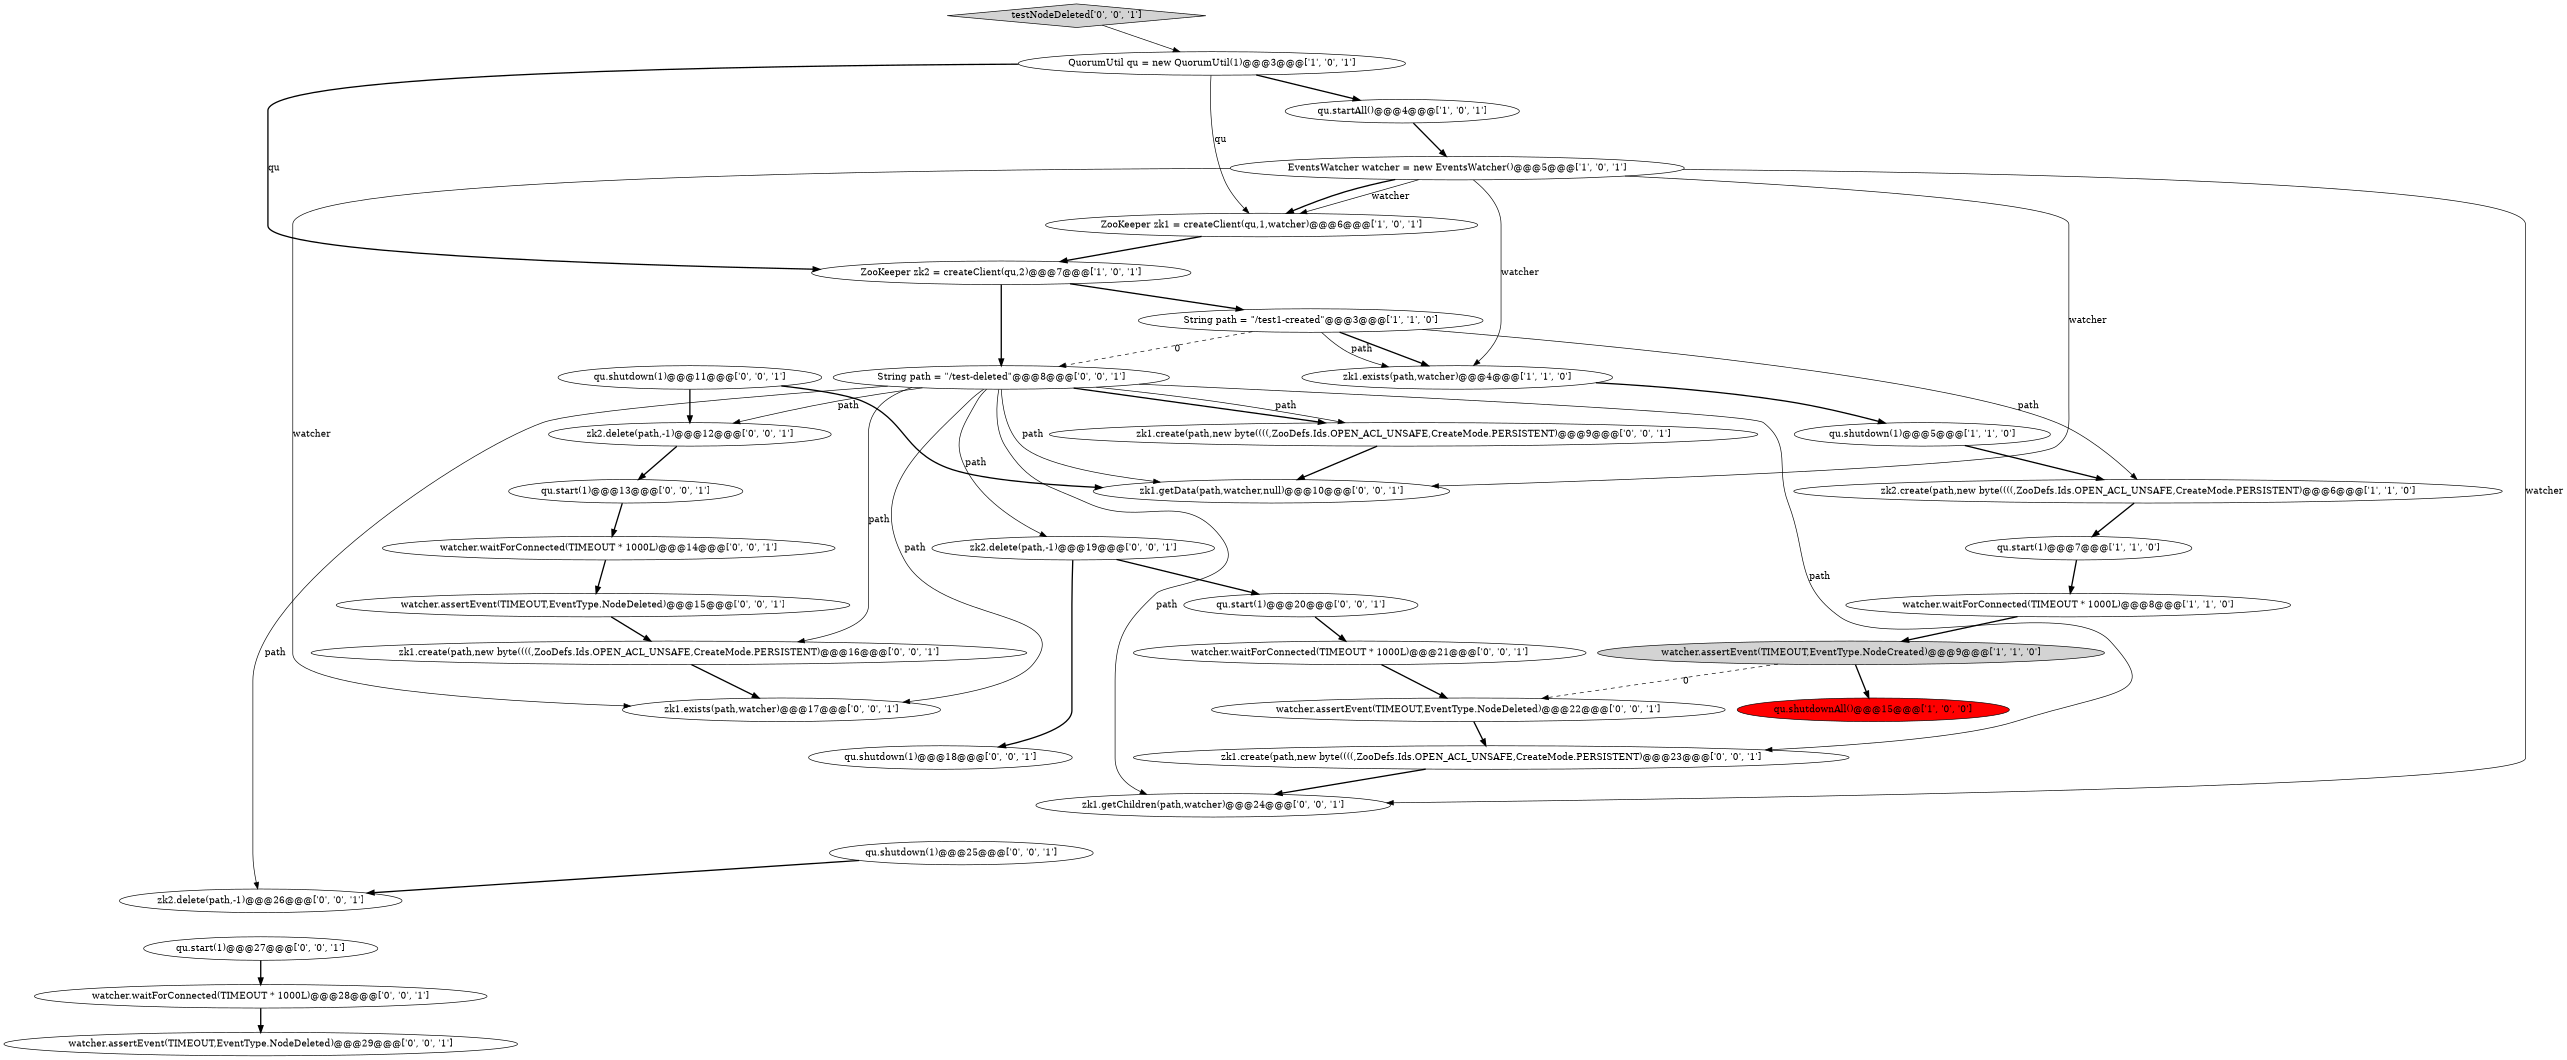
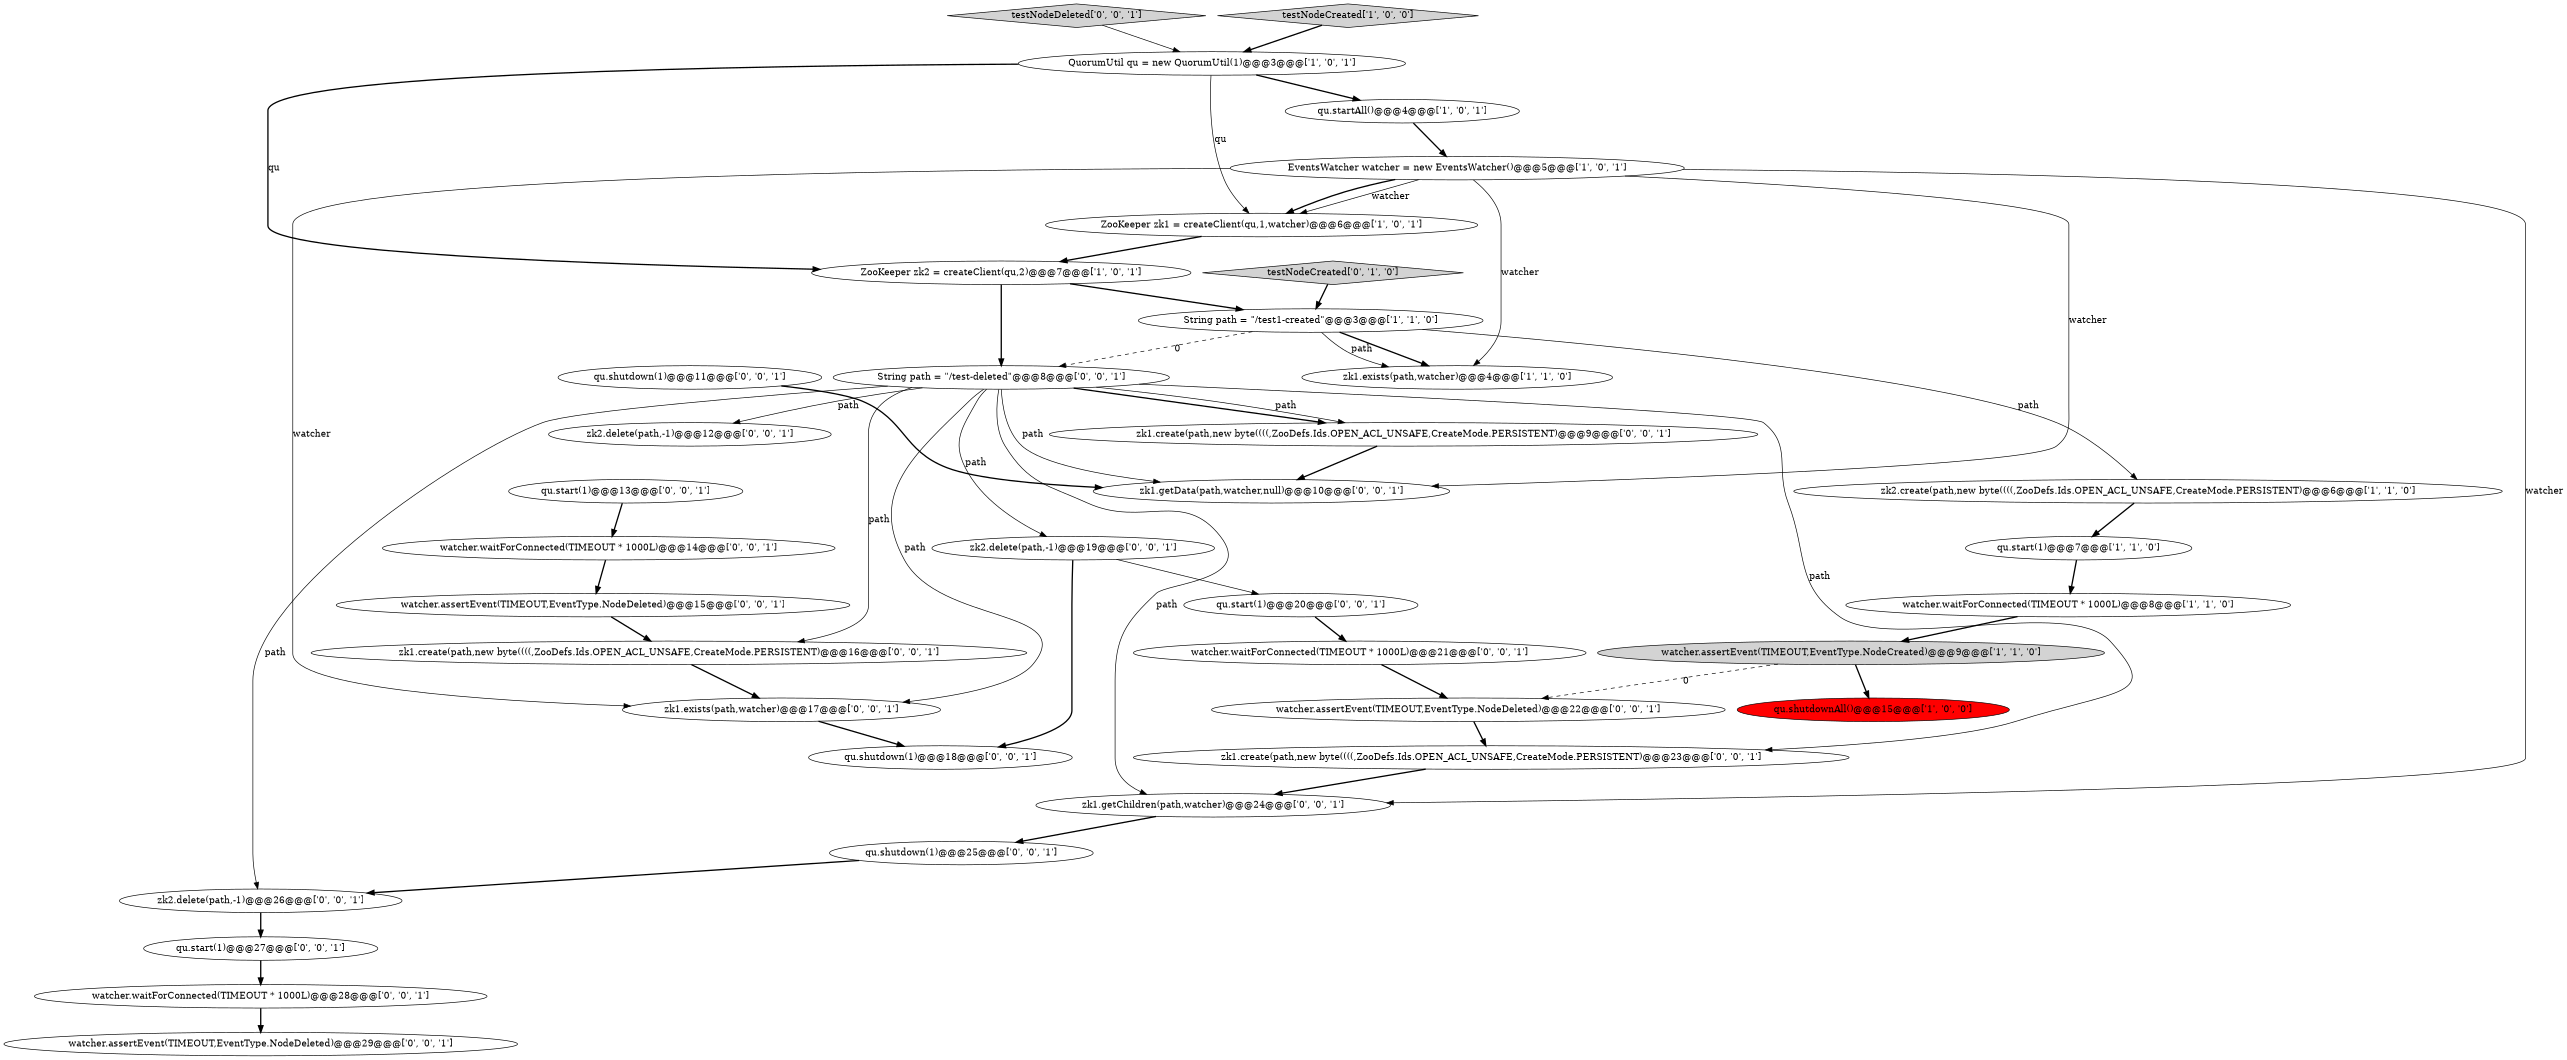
node "testNodeCreated['1', '0', '0']": added
node "testNodeCreated['0', '1', '0']": added
edge "qu.shutdown(1)@@@11@@@['0', '0', '1']" -> "zk2.delete(path,-1)@@@12@@@['0', '0', '1']": removed
node "qu.shutdown(1)@@@5@@@['1', '1', '0']": removed
edge "zk2.delete(path,-1)@@@12@@@['0', '0', '1']" -> "qu.start(1)@@@13@@@['0', '0', '1']": removed
edge "zk2.delete(path,-1)@@@19@@@['0', '0', '1']" -> "qu.start(1)@@@20@@@['0', '0', '1']": style bold -> solid
edge "zk1.exists(path,watcher)@@@17@@@['0', '0', '1']" -> "qu.shutdown(1)@@@18@@@['0', '0', '1']": added
edge "zk1.getChildren(path,watcher)@@@24@@@['0', '0', '1']" -> "qu.shutdown(1)@@@25@@@['0', '0', '1']": added
edge "zk2.delete(path,-1)@@@26@@@['0', '0', '1']" -> "qu.start(1)@@@27@@@['0', '0', '1']": added
